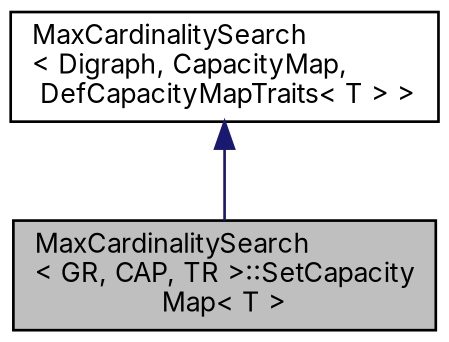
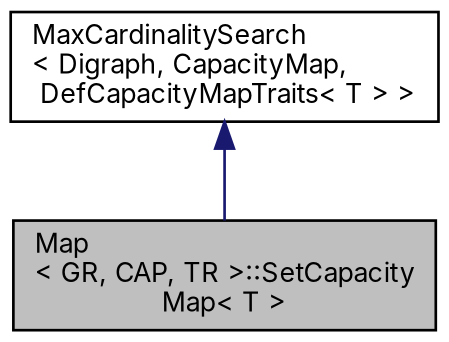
node "MaxCardinalitySearch < GR, CAP, TR >::SetCapacity Map< T >": label "MaxCardinalitySearch < GR, CAP, TR >::SetCapacity Map< T >" -> "Map < GR, CAP, TR >::SetCapacity Map< T >"
